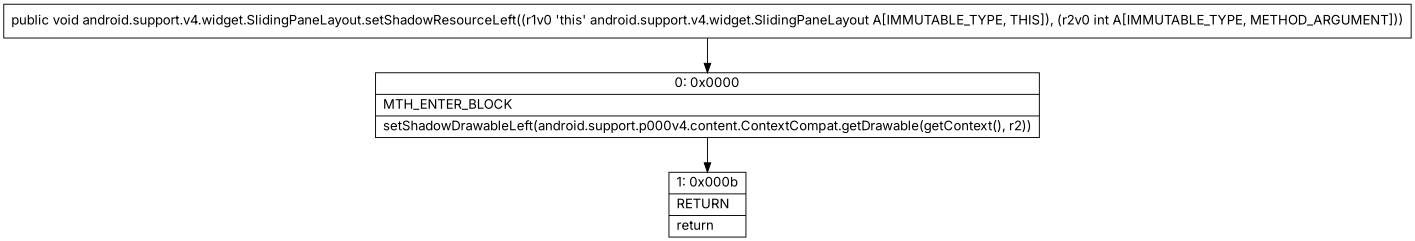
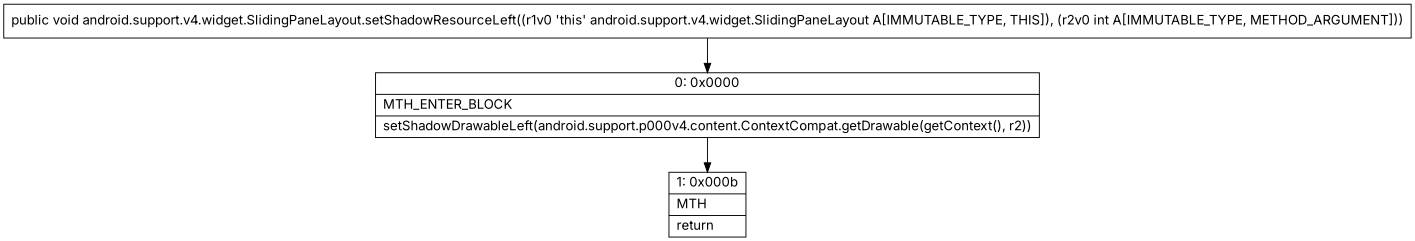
node "1: 0x000b": text "RETURN" -> "MTH"
